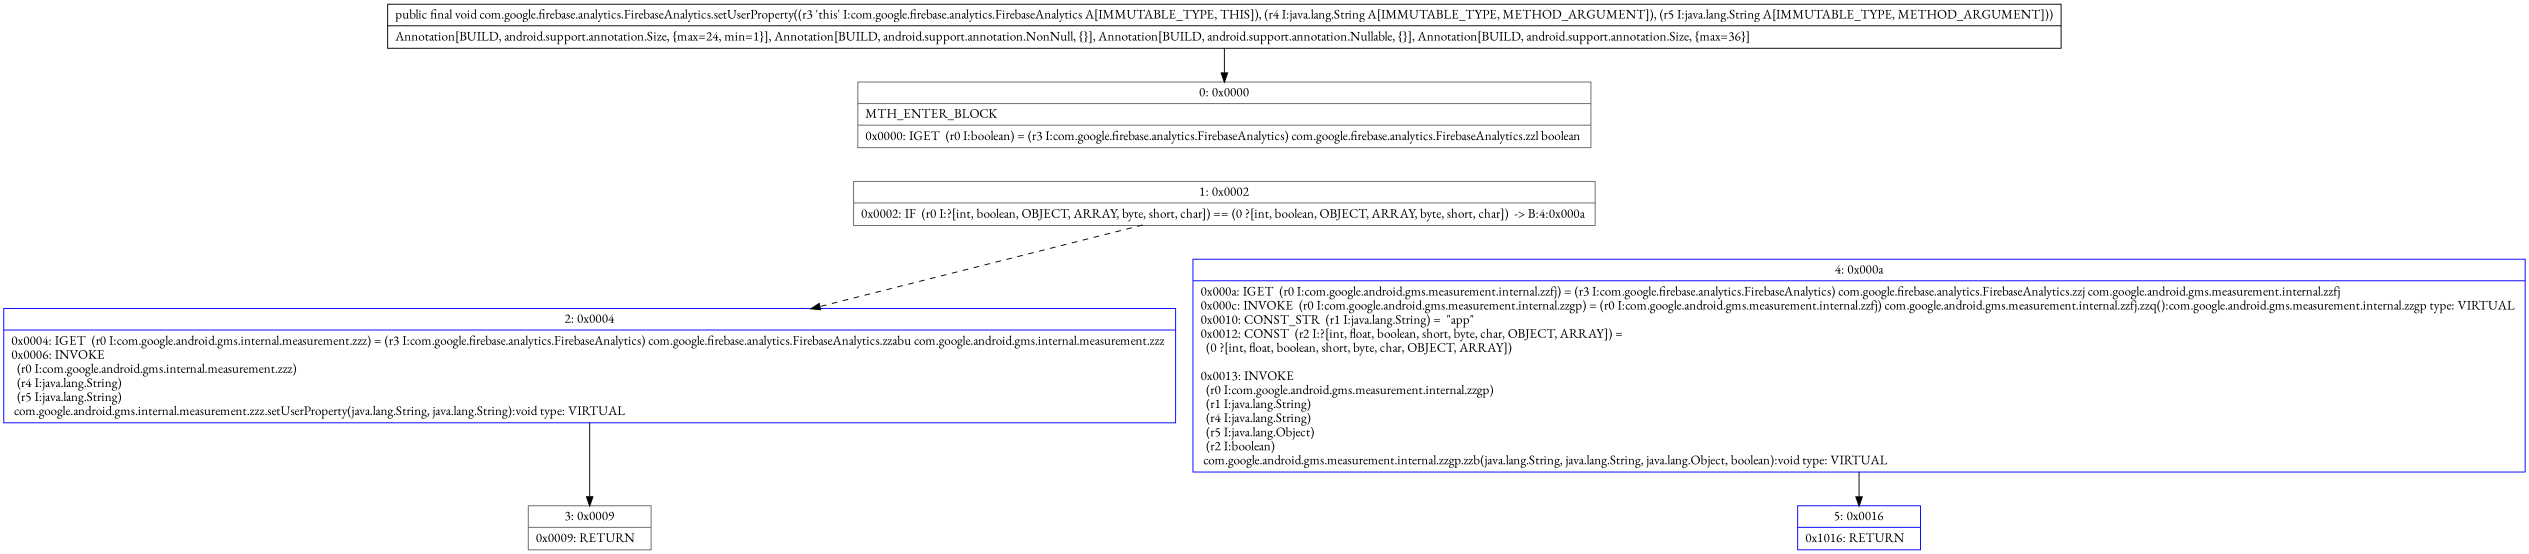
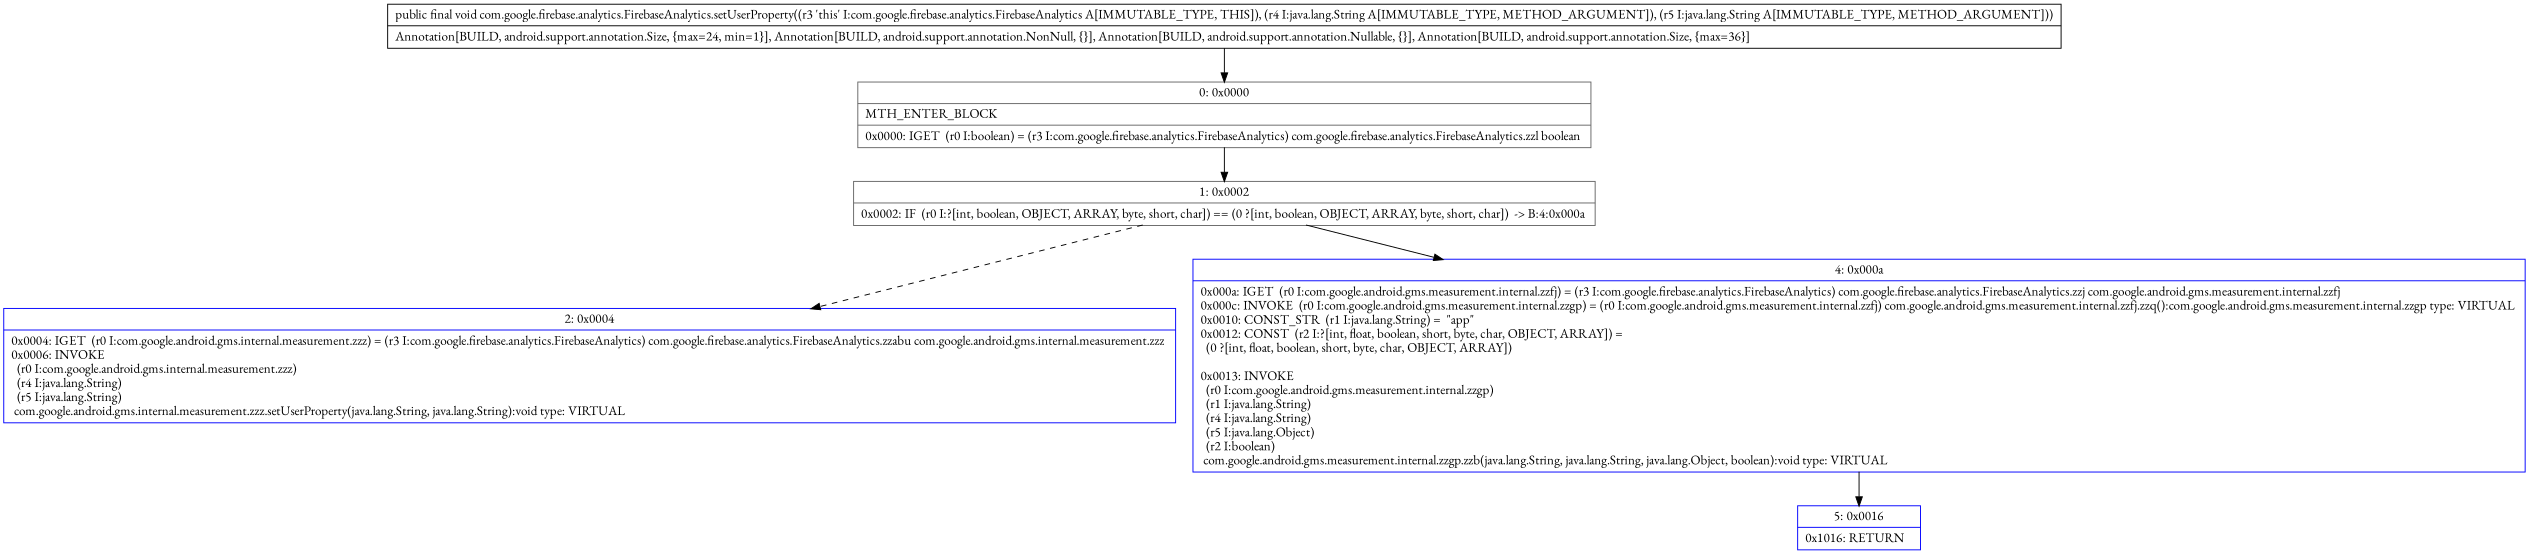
edge "0: 0x0000" -> "1: 0x0002": added
edge "1: 0x0002" -> "4: 0x000a": added
node "3: 0x0009": removed
